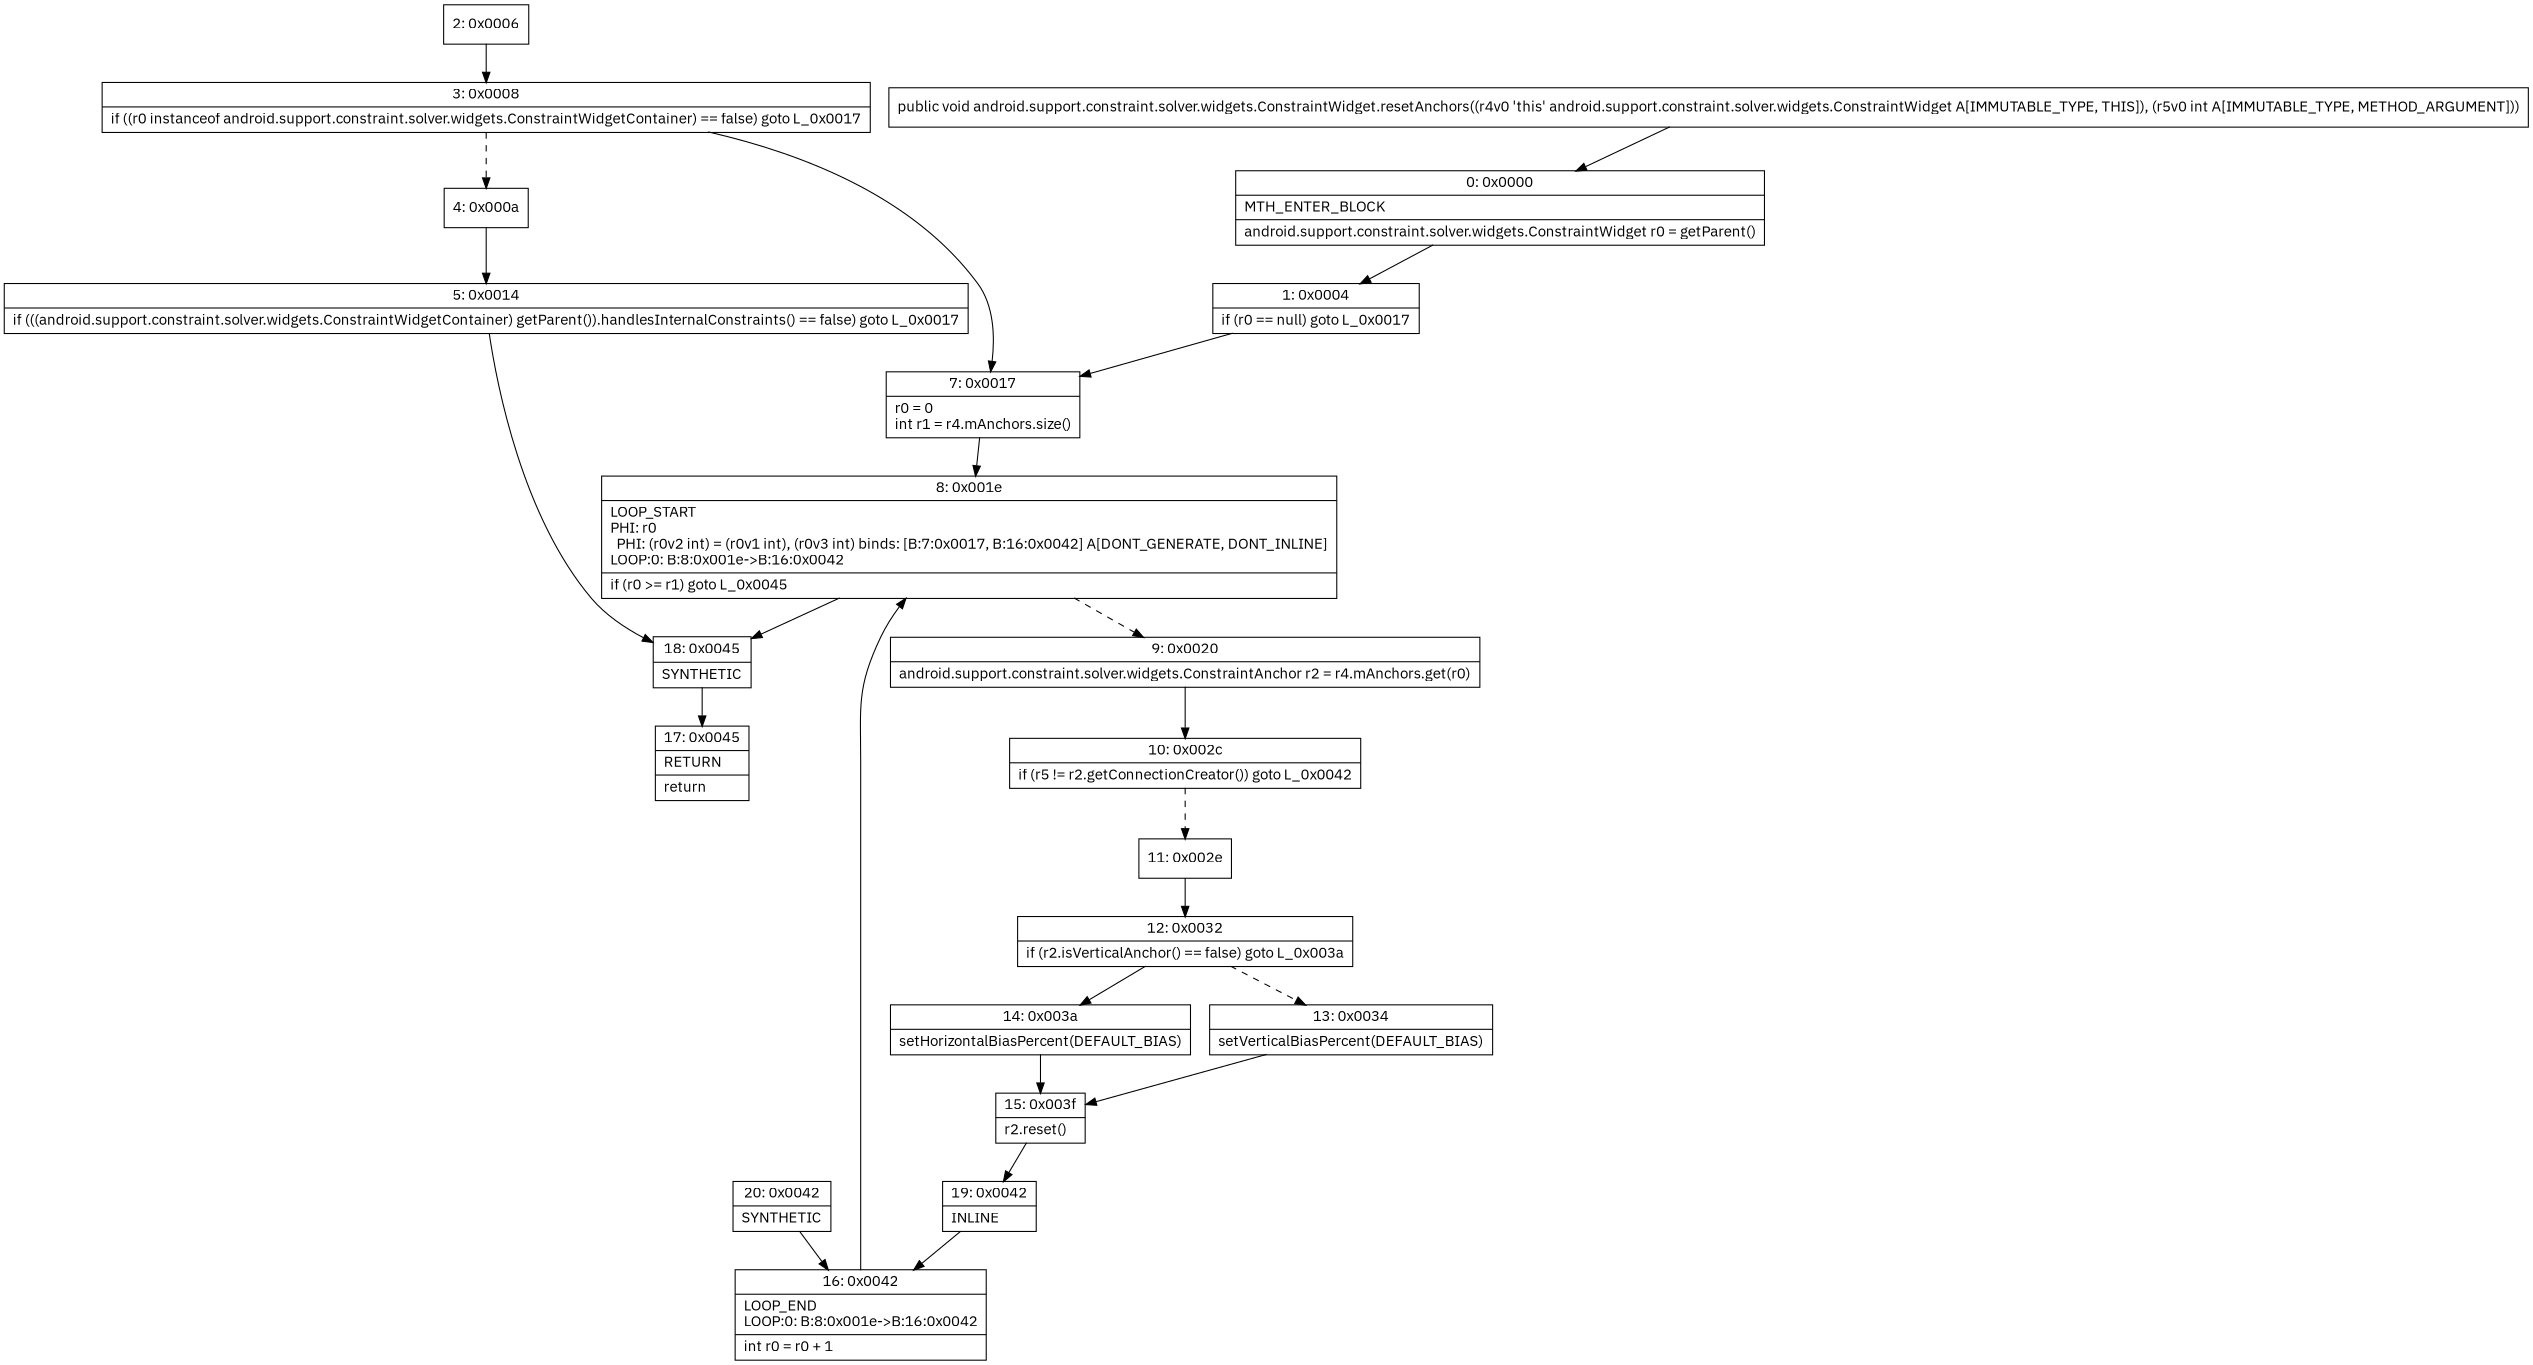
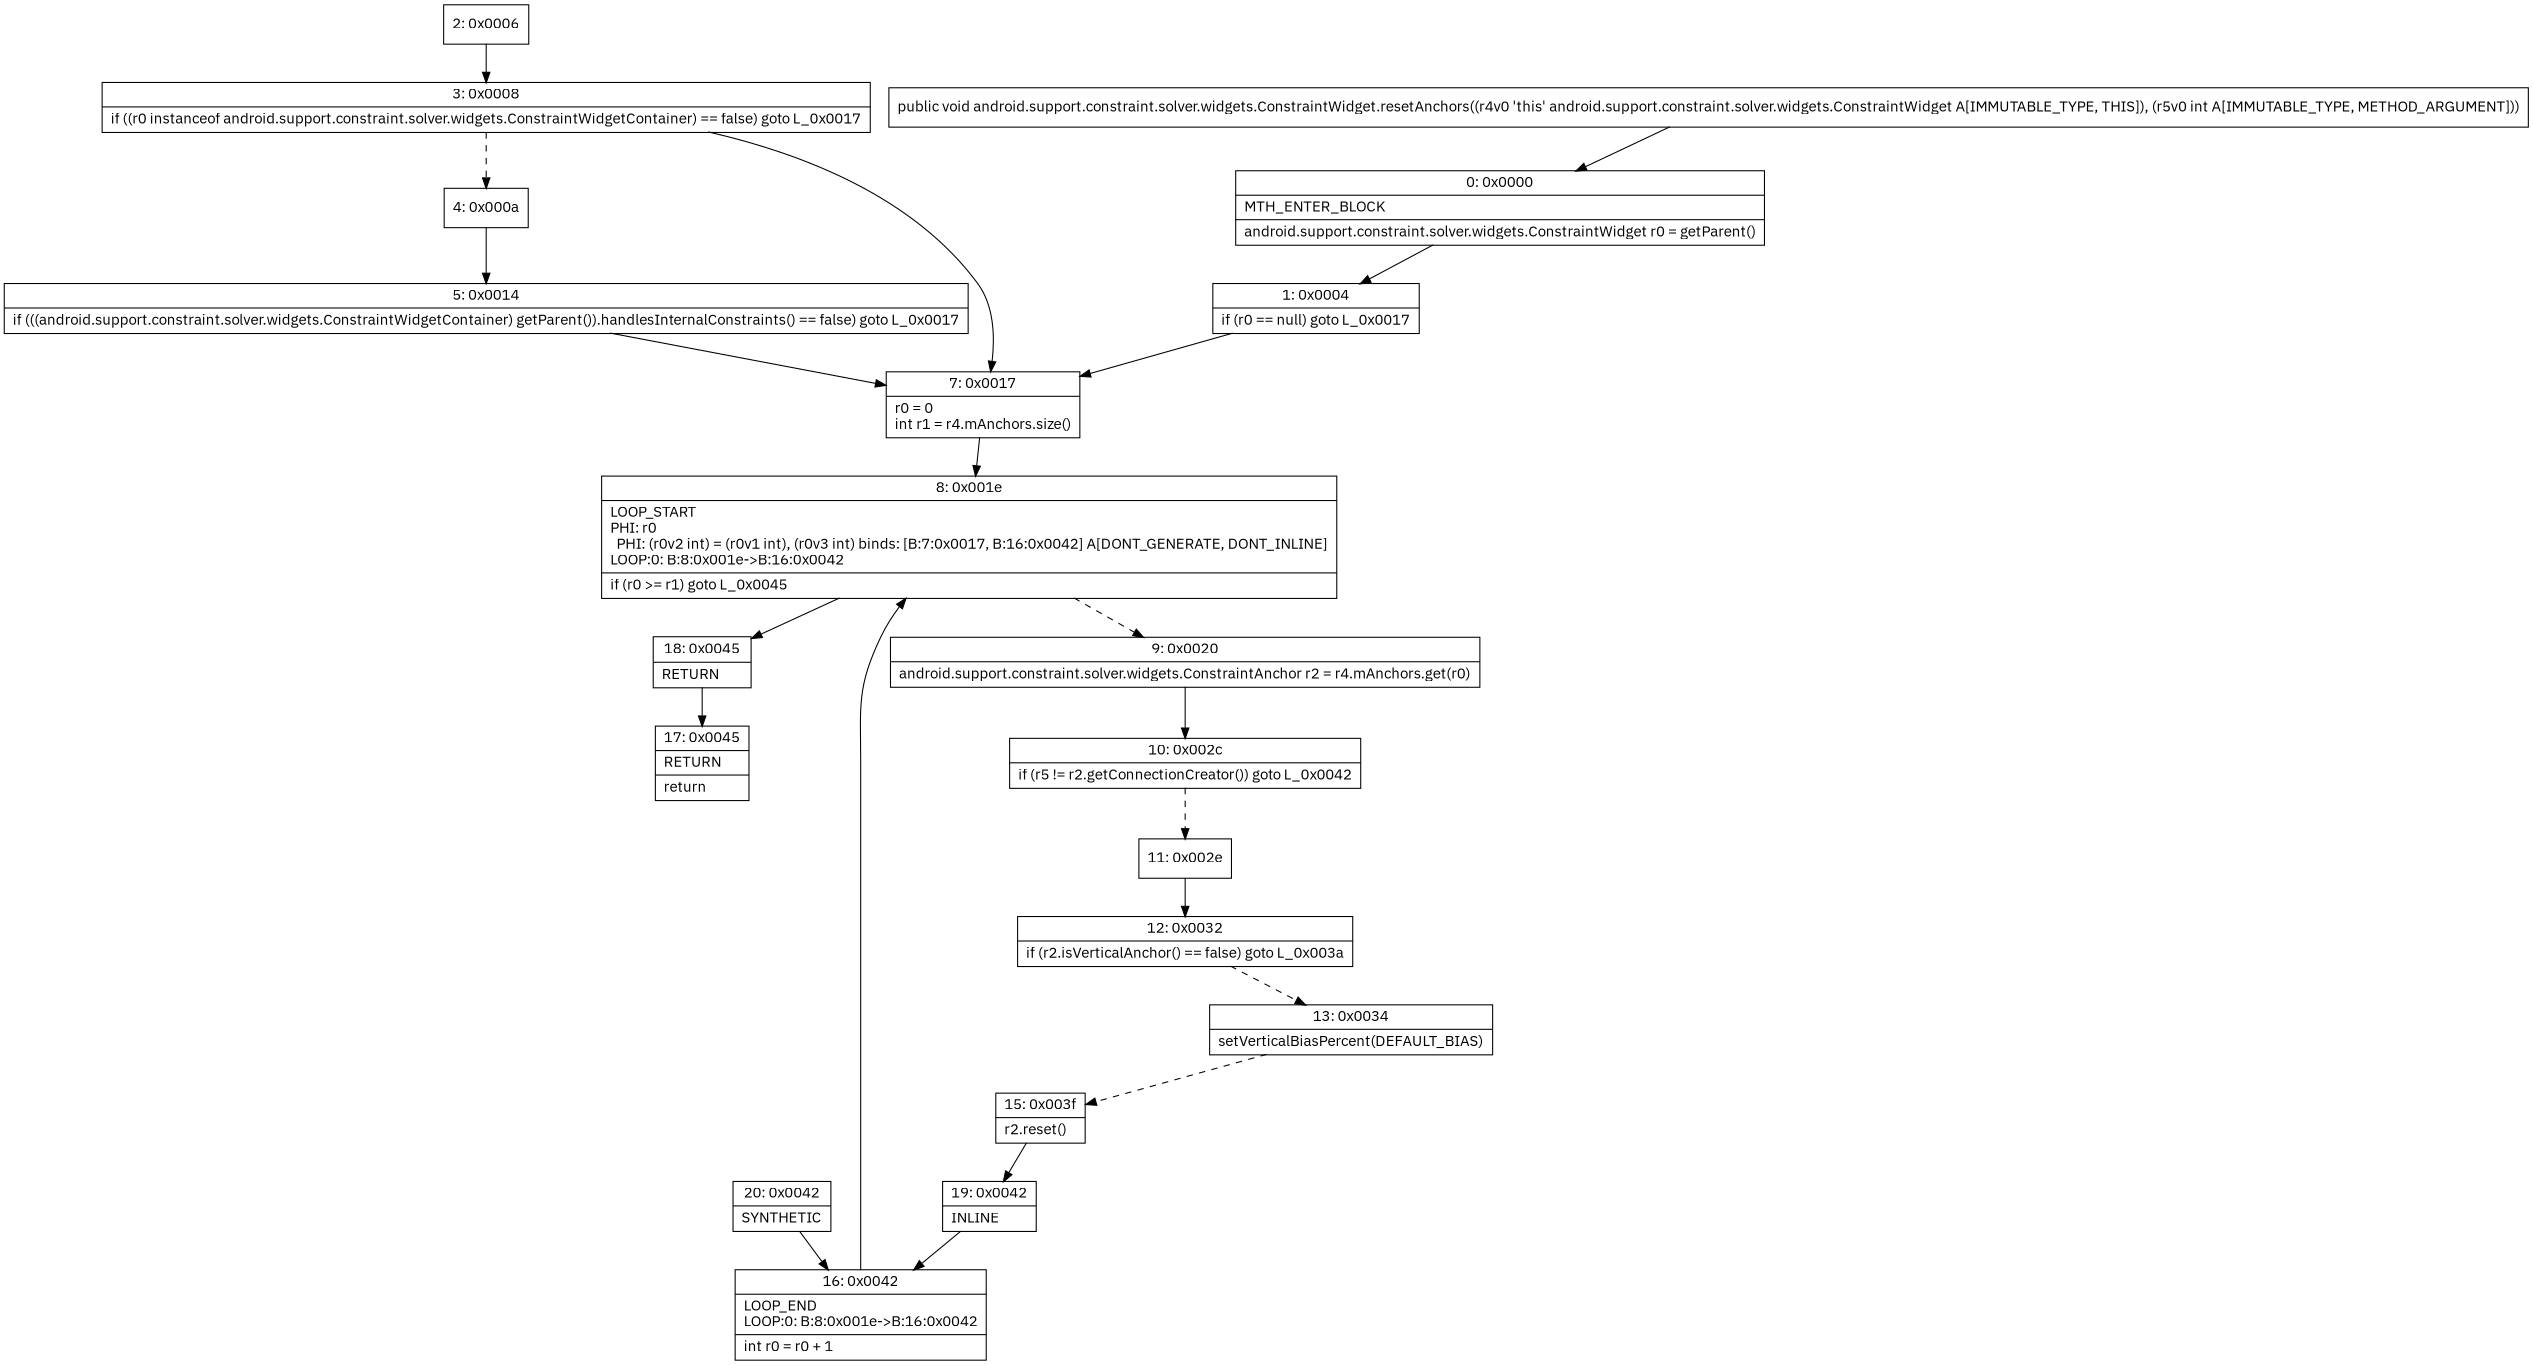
edge "5: 0x0014" -> "18: 0x0045": now "5: 0x0014" -> "7: 0x0017"
node "18: 0x0045": text "SYNTHETIC" -> "RETURN"
node "14: 0x003a": removed
edge "13: 0x0034" -> "15: 0x003f": style solid -> dashed
